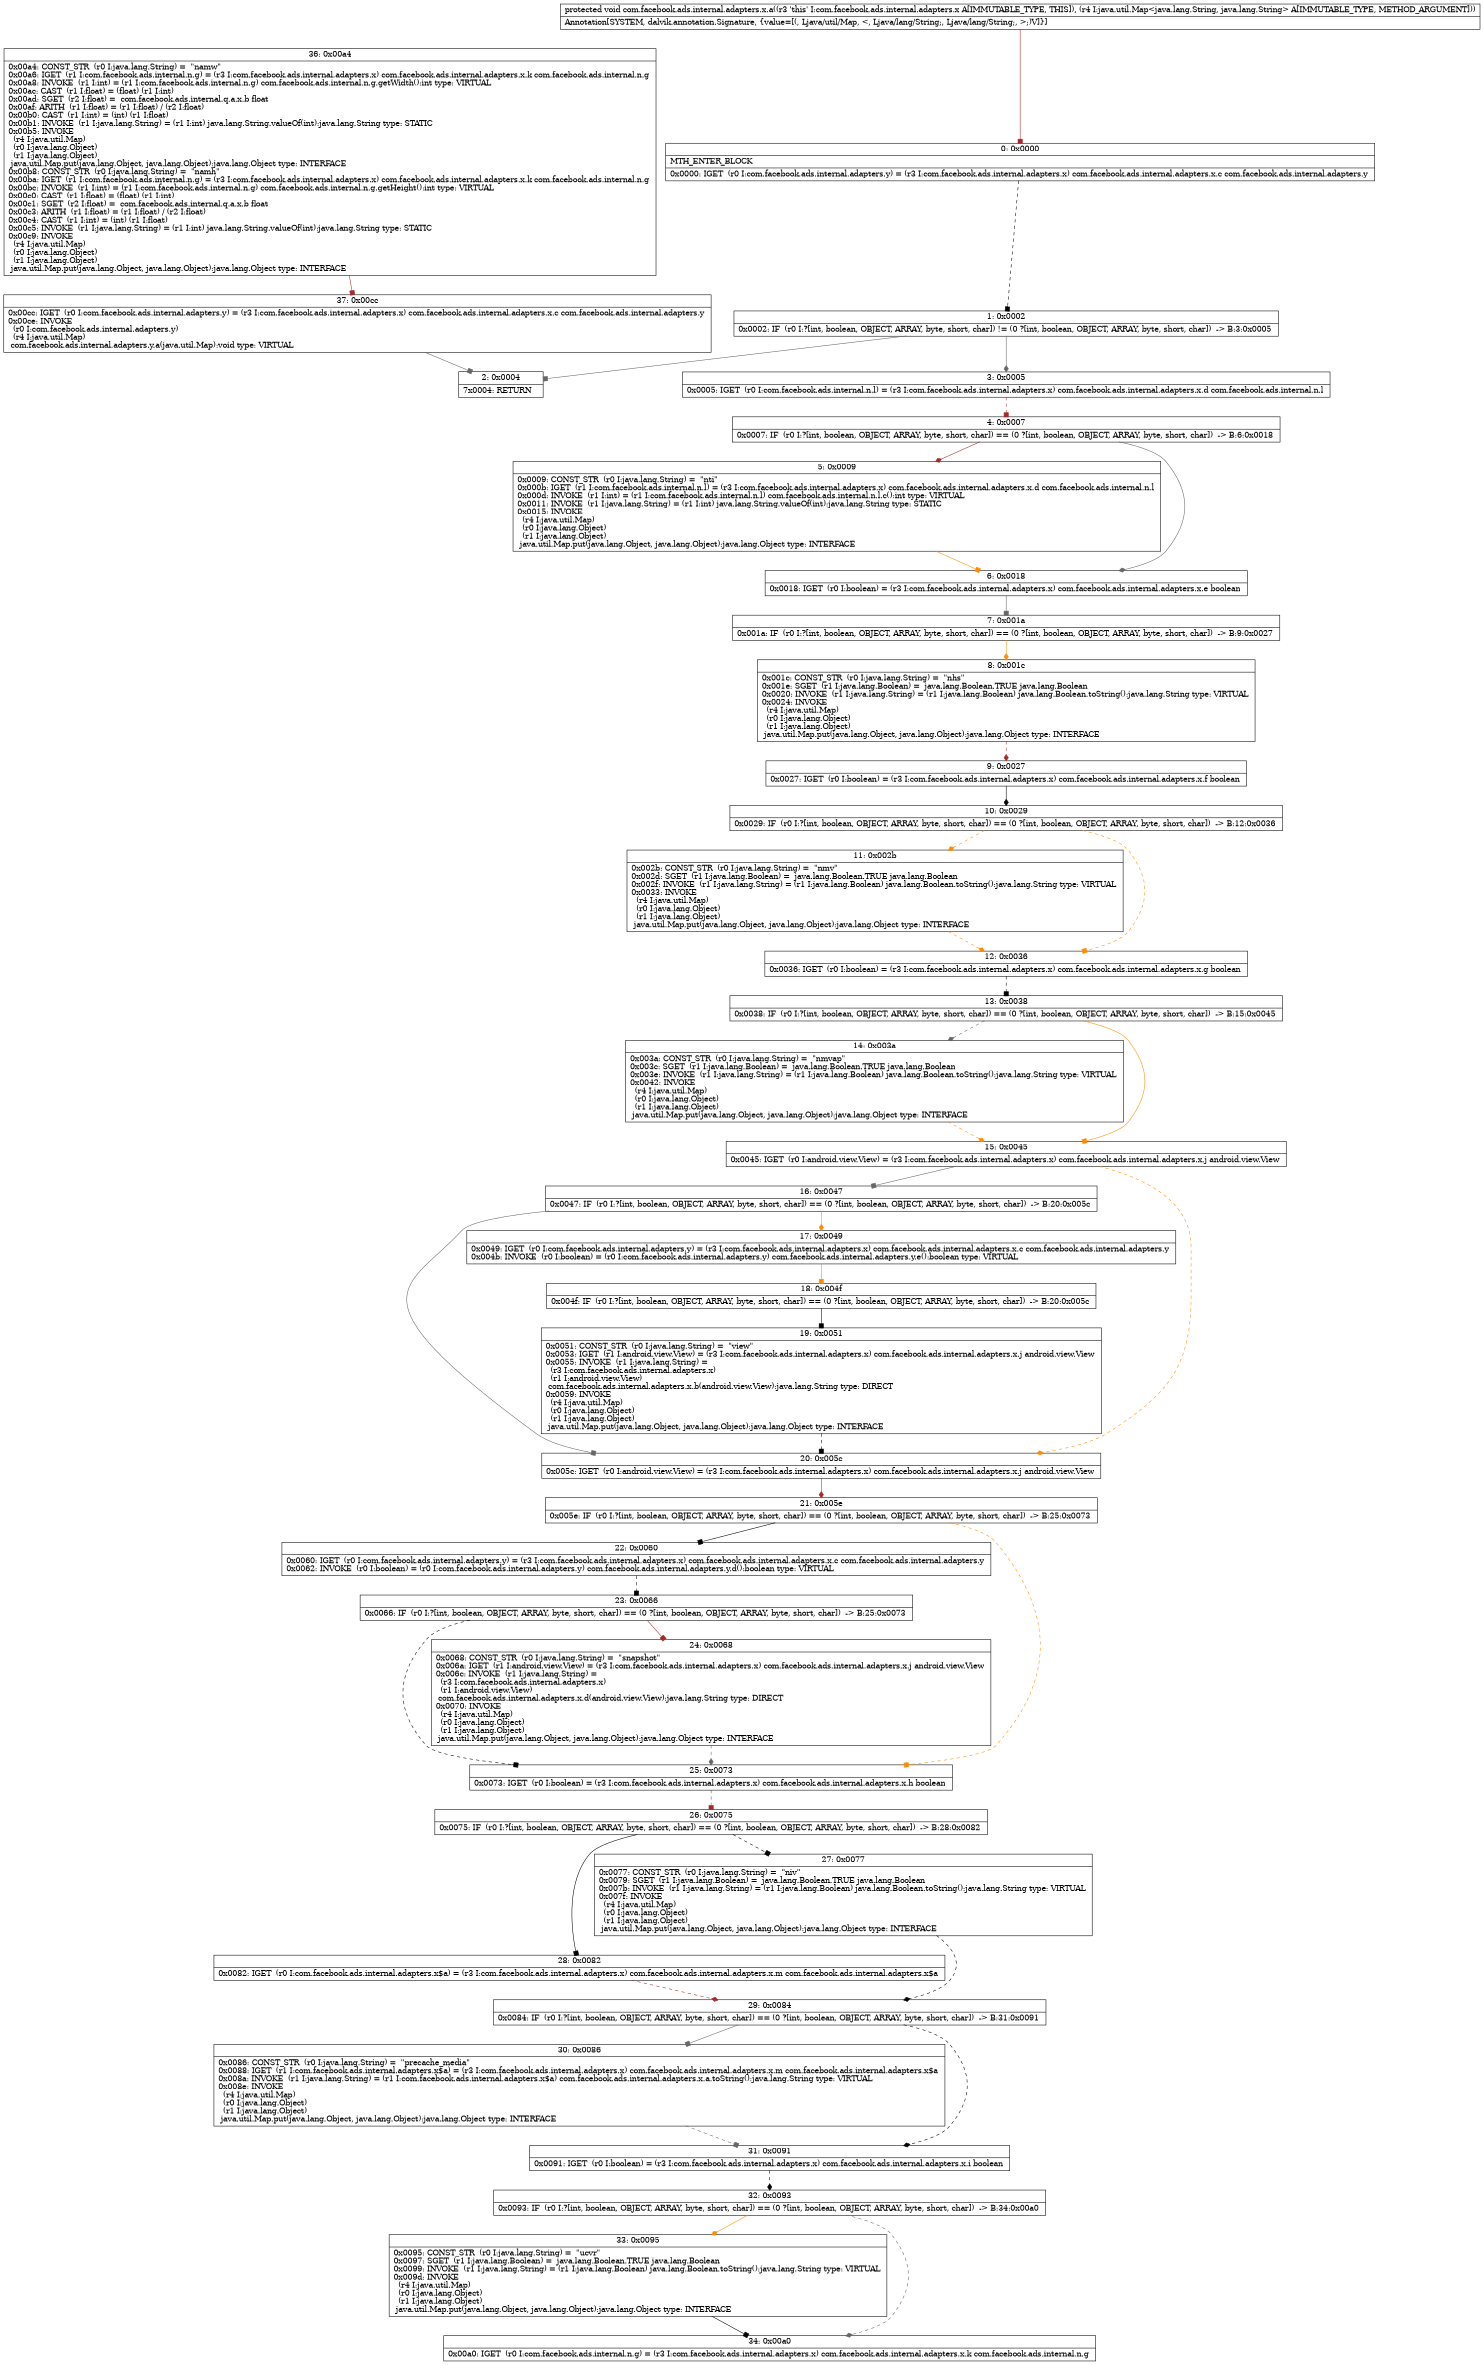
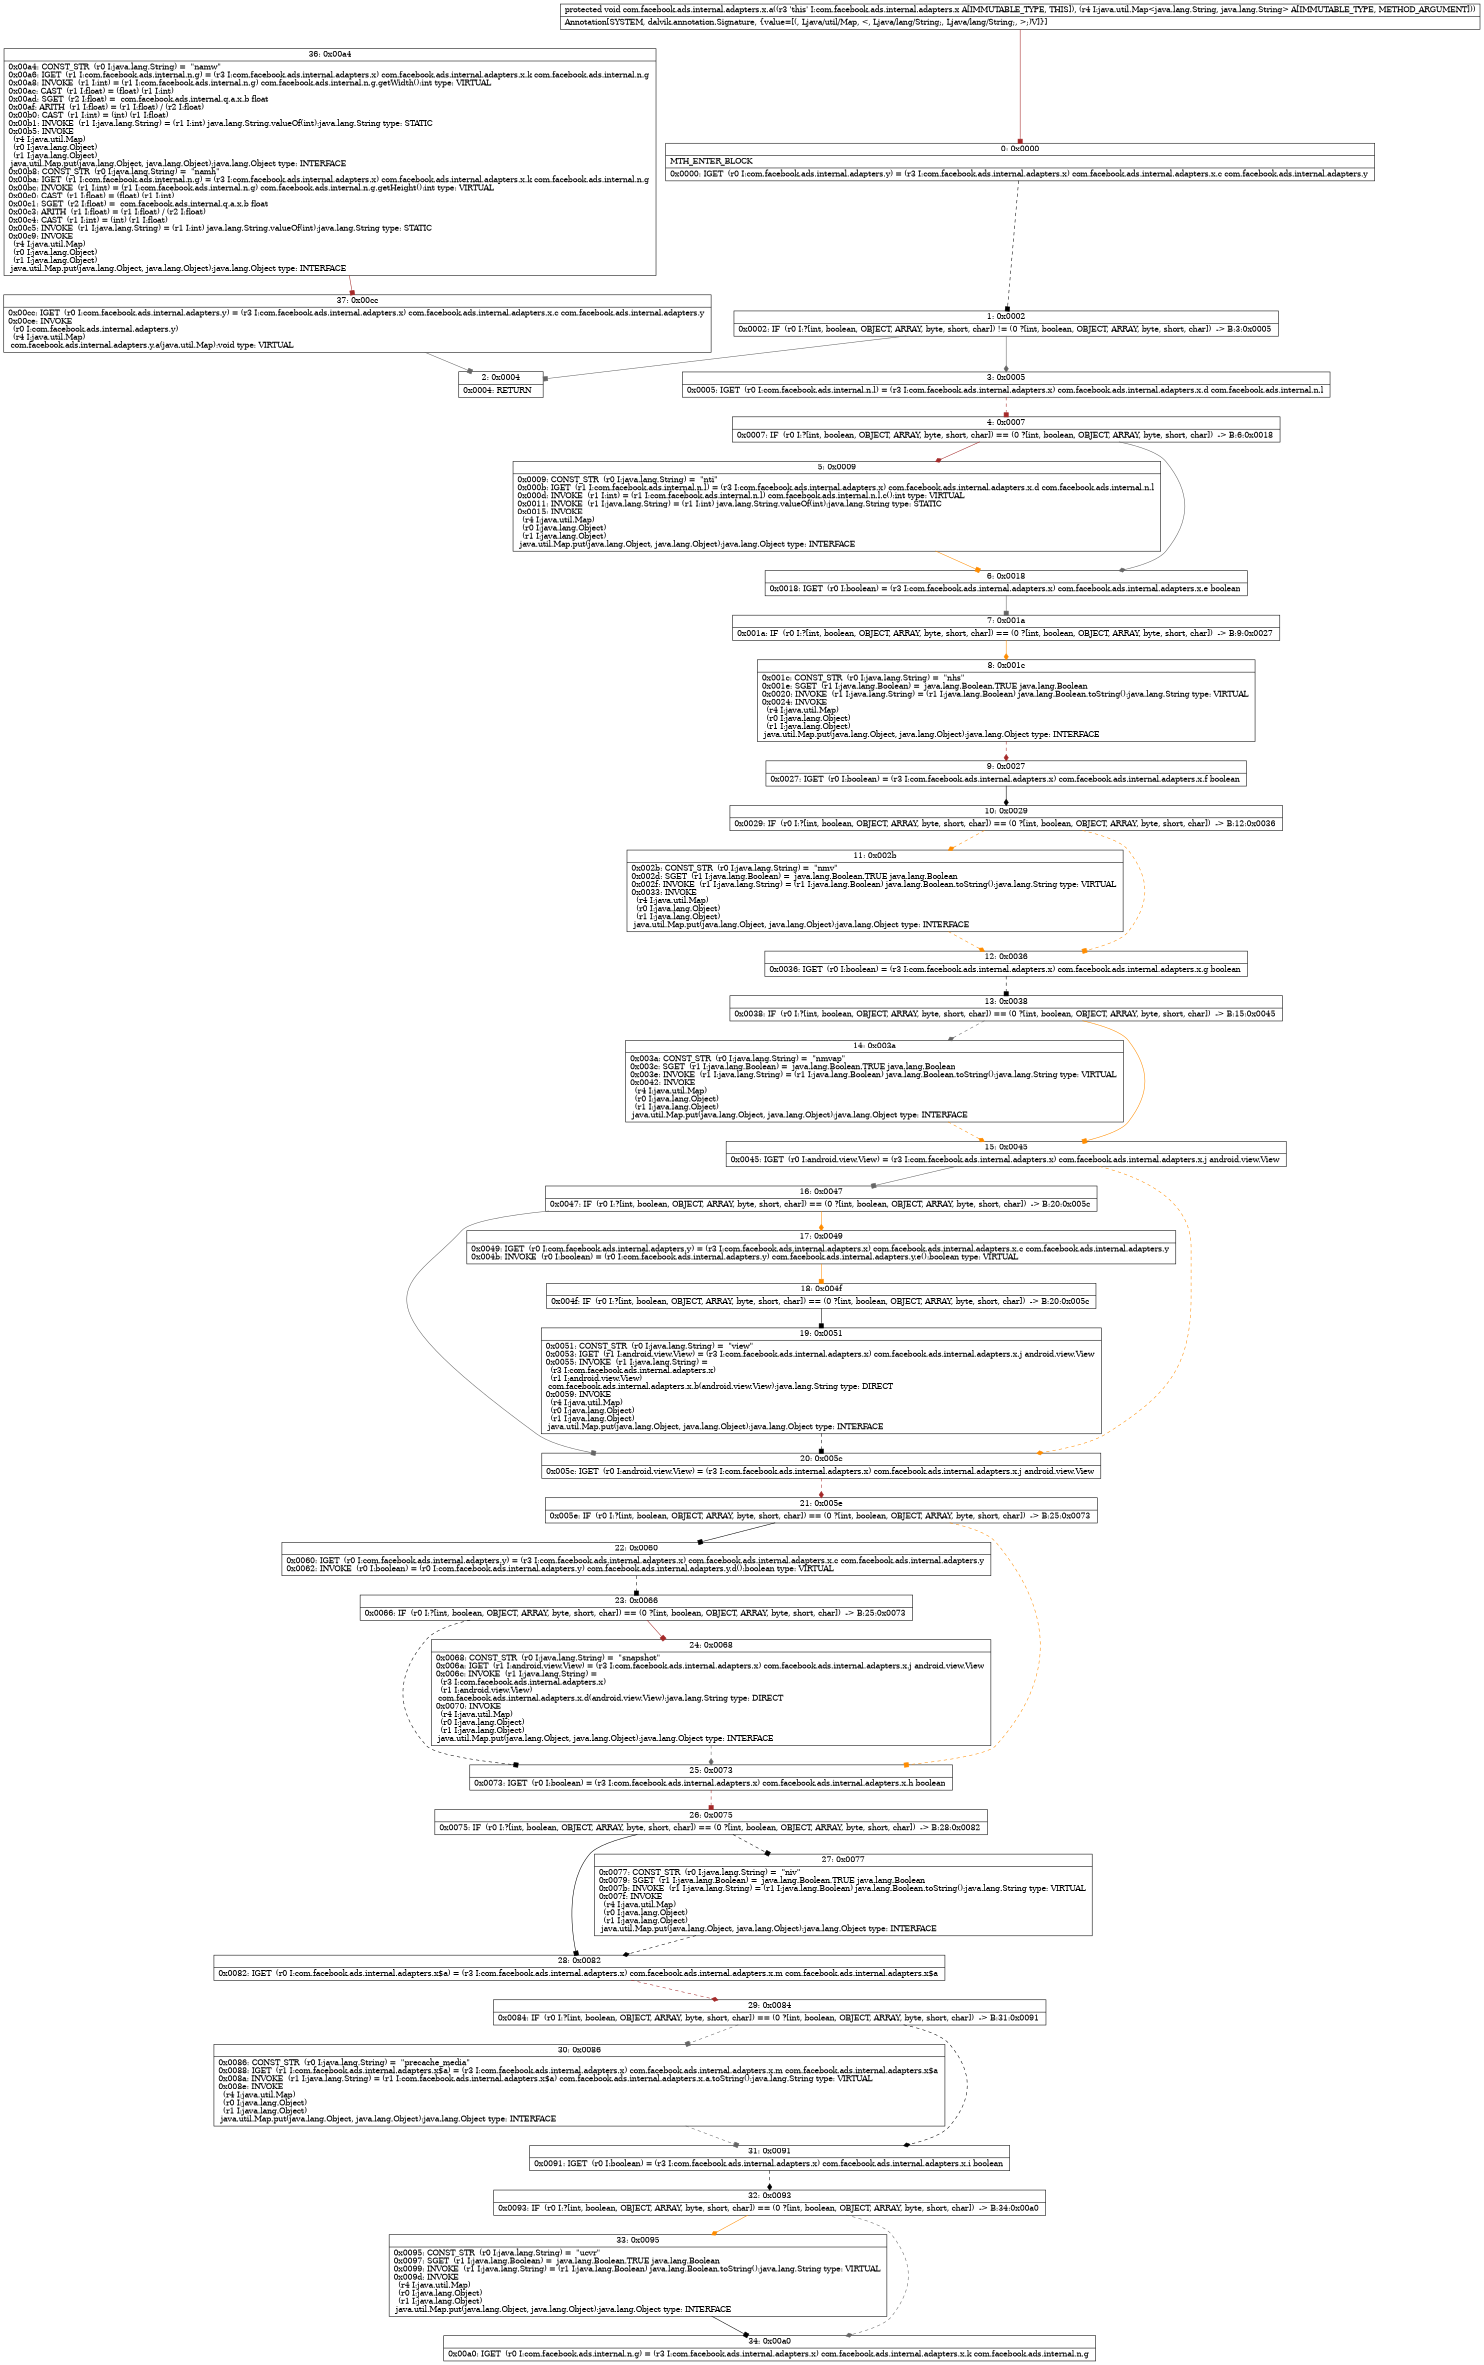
node "2: 0x0004": text "7x0004: RETURN" -> "0x0004: RETURN"
edge "20: 0x005c" -> "21: 0x005e": style solid -> dashed
edge "27: 0x0077" -> "29: 0x0084": now "27: 0x0077" -> "28: 0x0082"
edge "29: 0x0084" -> "30: 0x0086": style solid -> dashed
